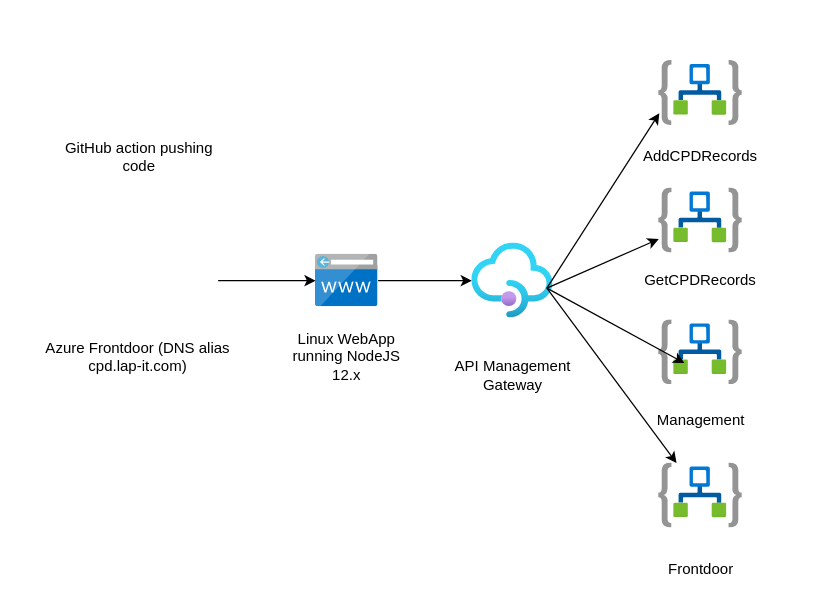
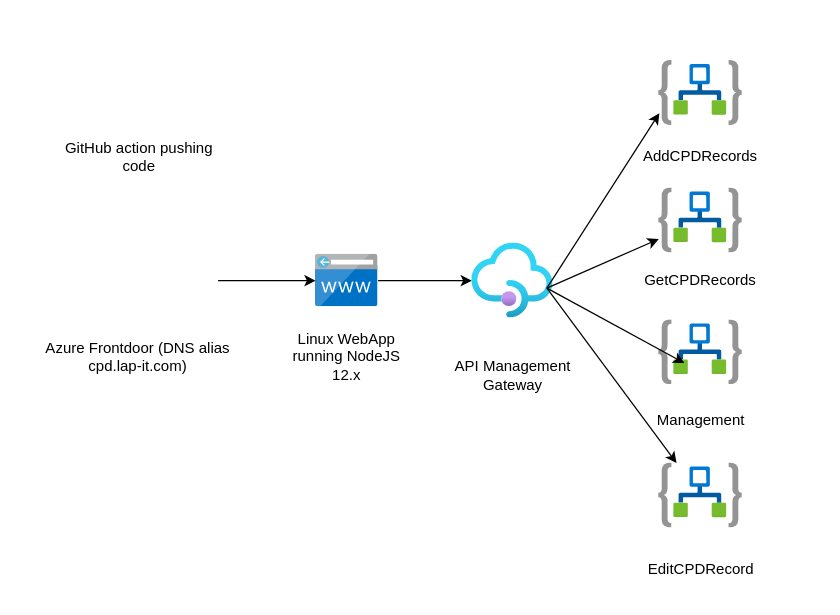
node "Frontdoor": label "Frontdoor" -> "EditCPDRecord"
